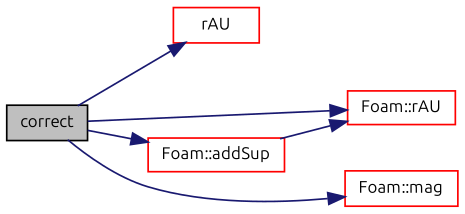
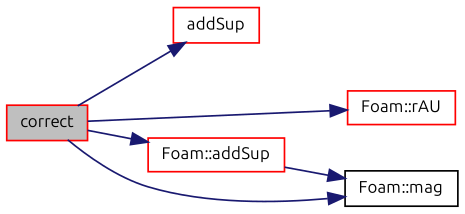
node "rAU": label "rAU" -> "addSup"
node "correct": color black -> red
edge "Foam::addSup" -> "Foam::rAU": now "Foam::addSup" -> "Foam::mag"
node "Foam::mag": color red -> black
